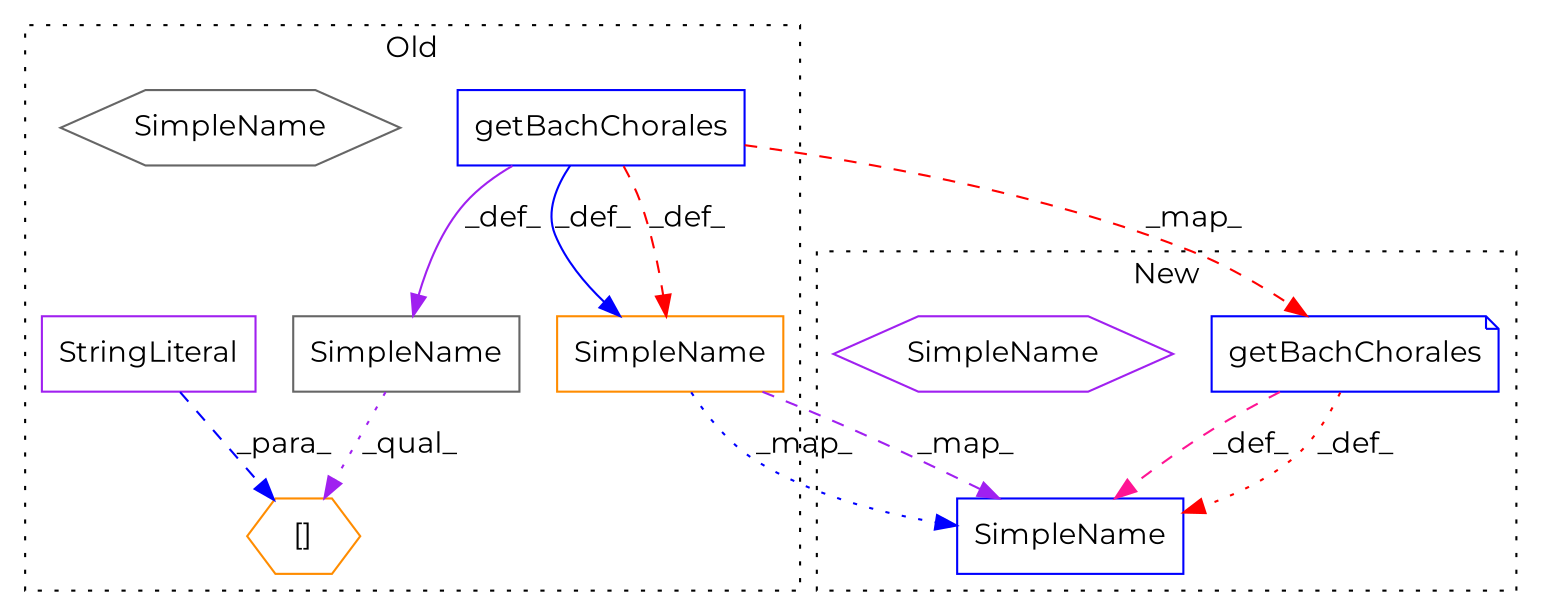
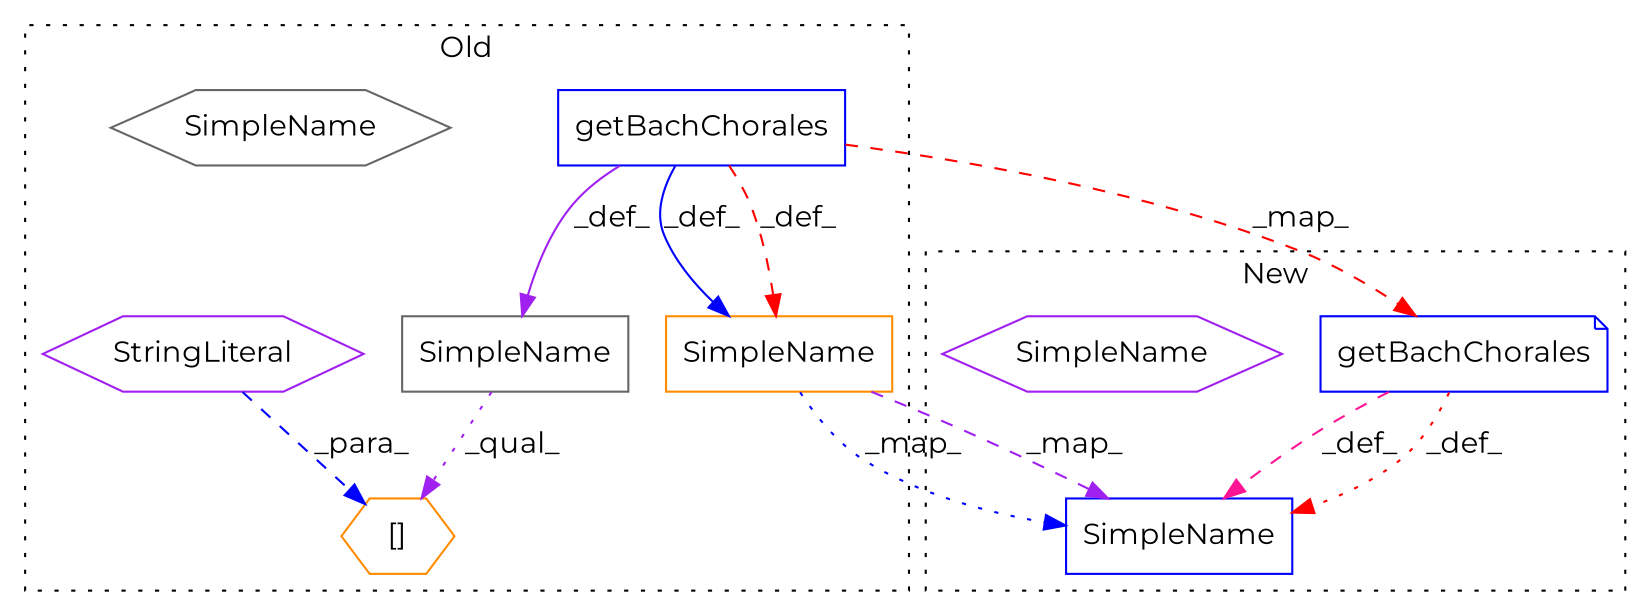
node "StringLiteral": shape box -> hexagon
